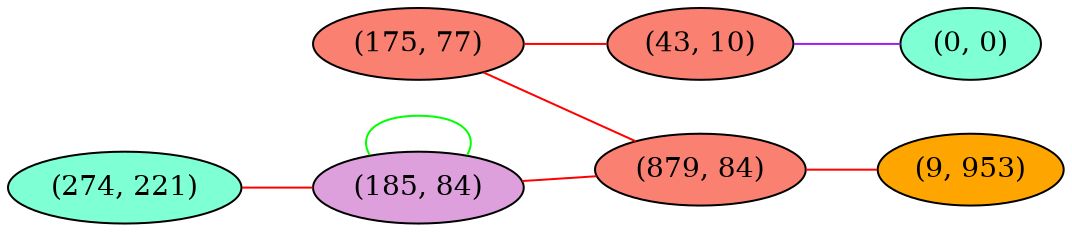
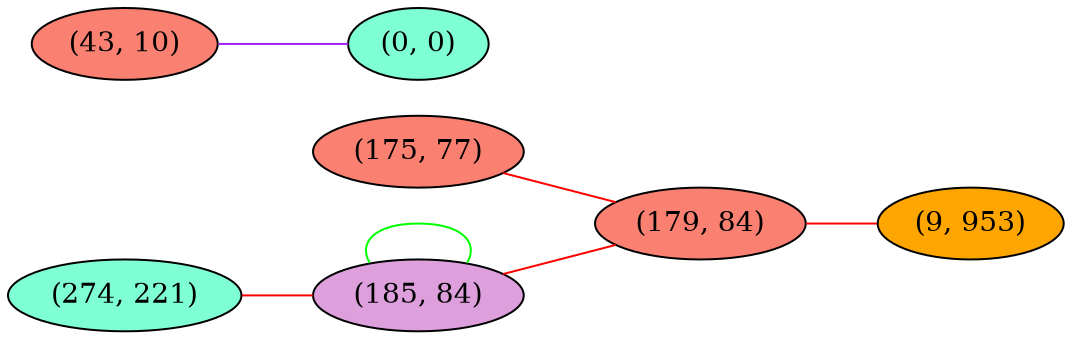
edge "(175, 77)" -- "(43, 10)": removed
node "(879, 84)": label "(879, 84)" -> "(179, 84)"
